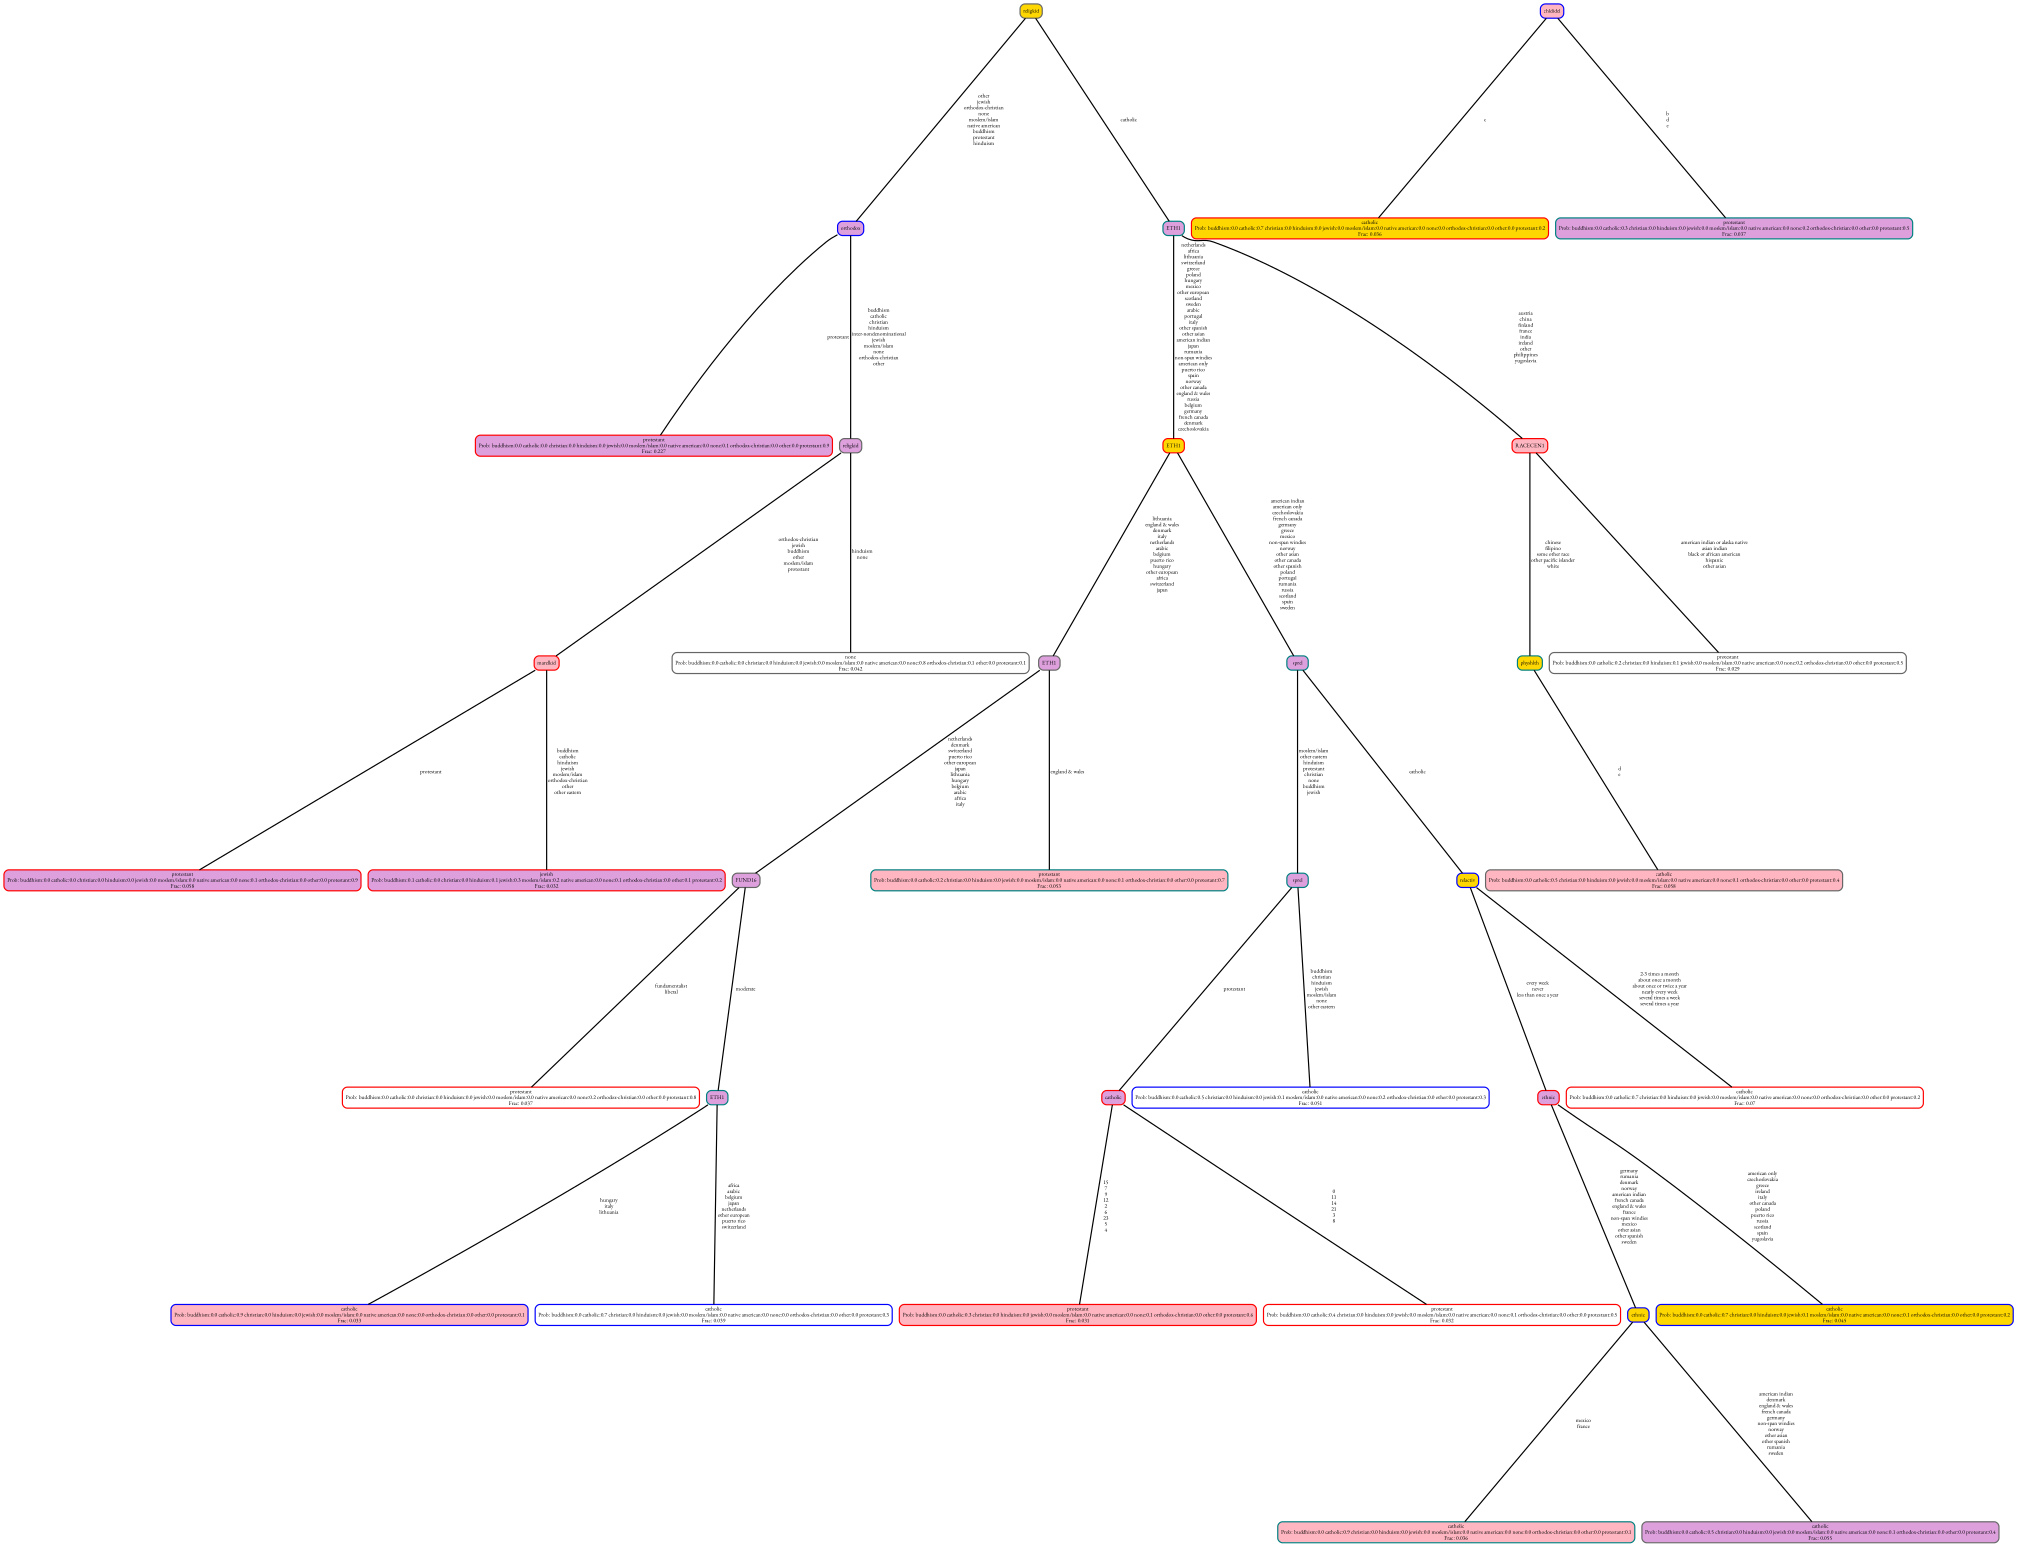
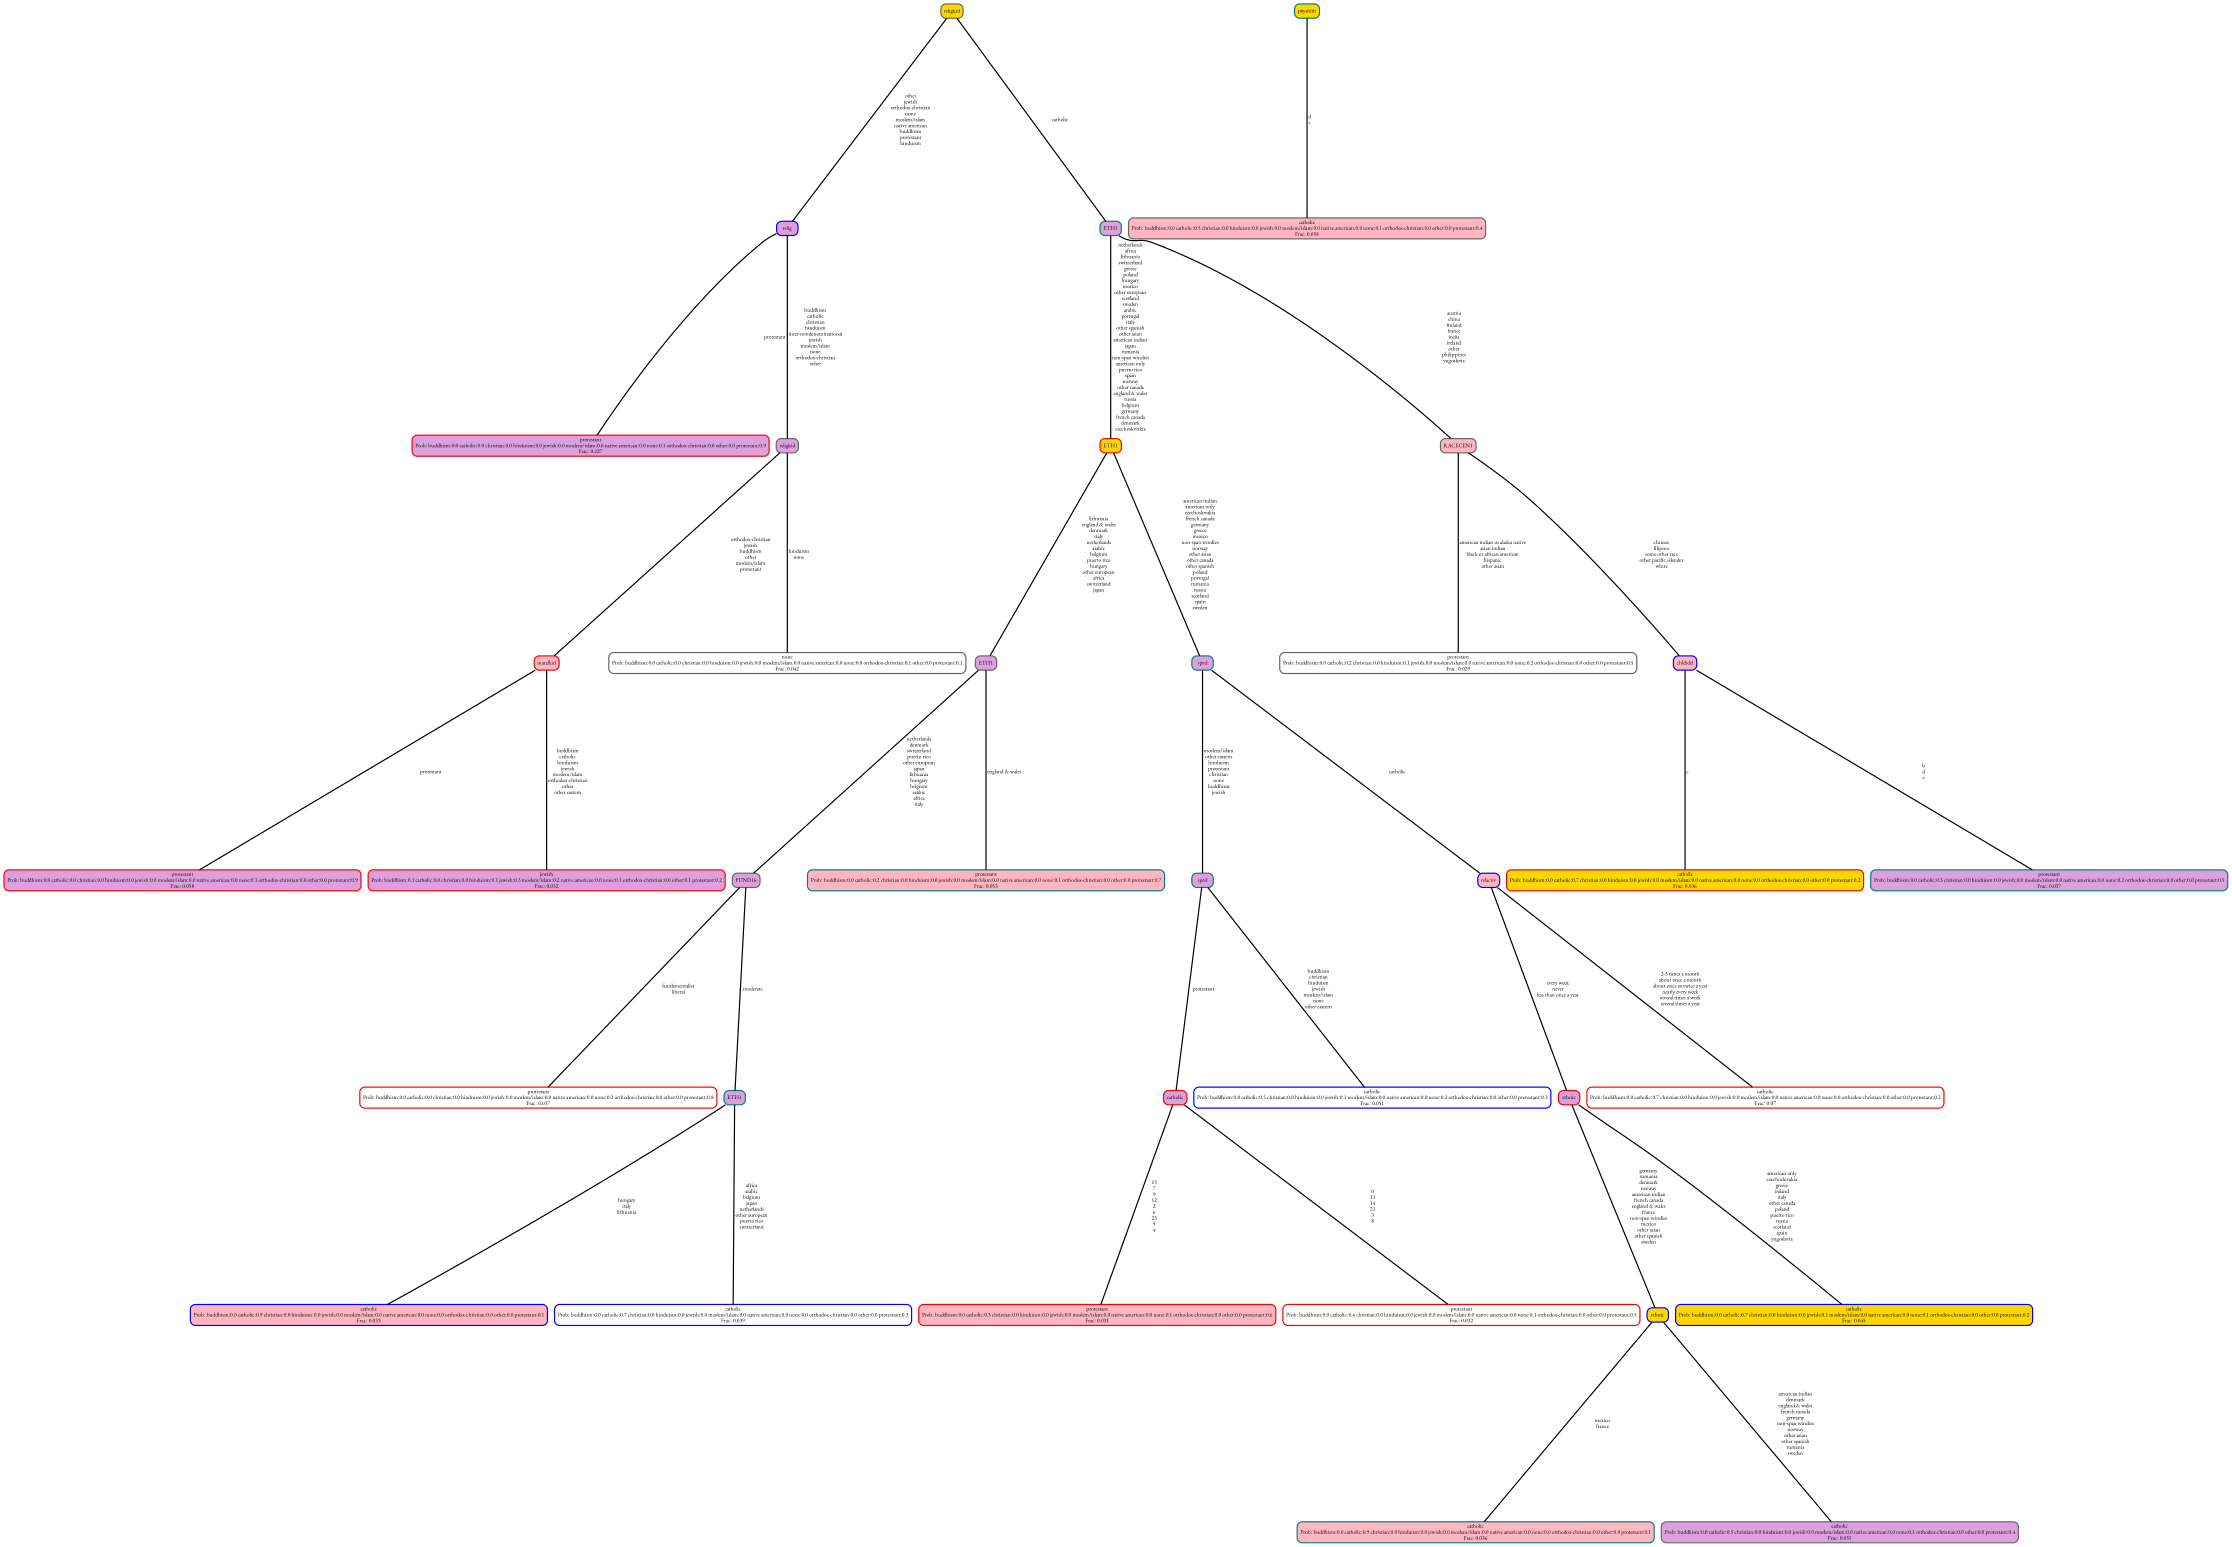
node "orthodox": label "orthodox" -> "relig"
node "RACECEN1": color red -> gray40
edge "RACECEN1" -- "physhlth": now "RACECEN1" -- "chldidel"
node "relactiv": fillcolor gold -> lightpink
